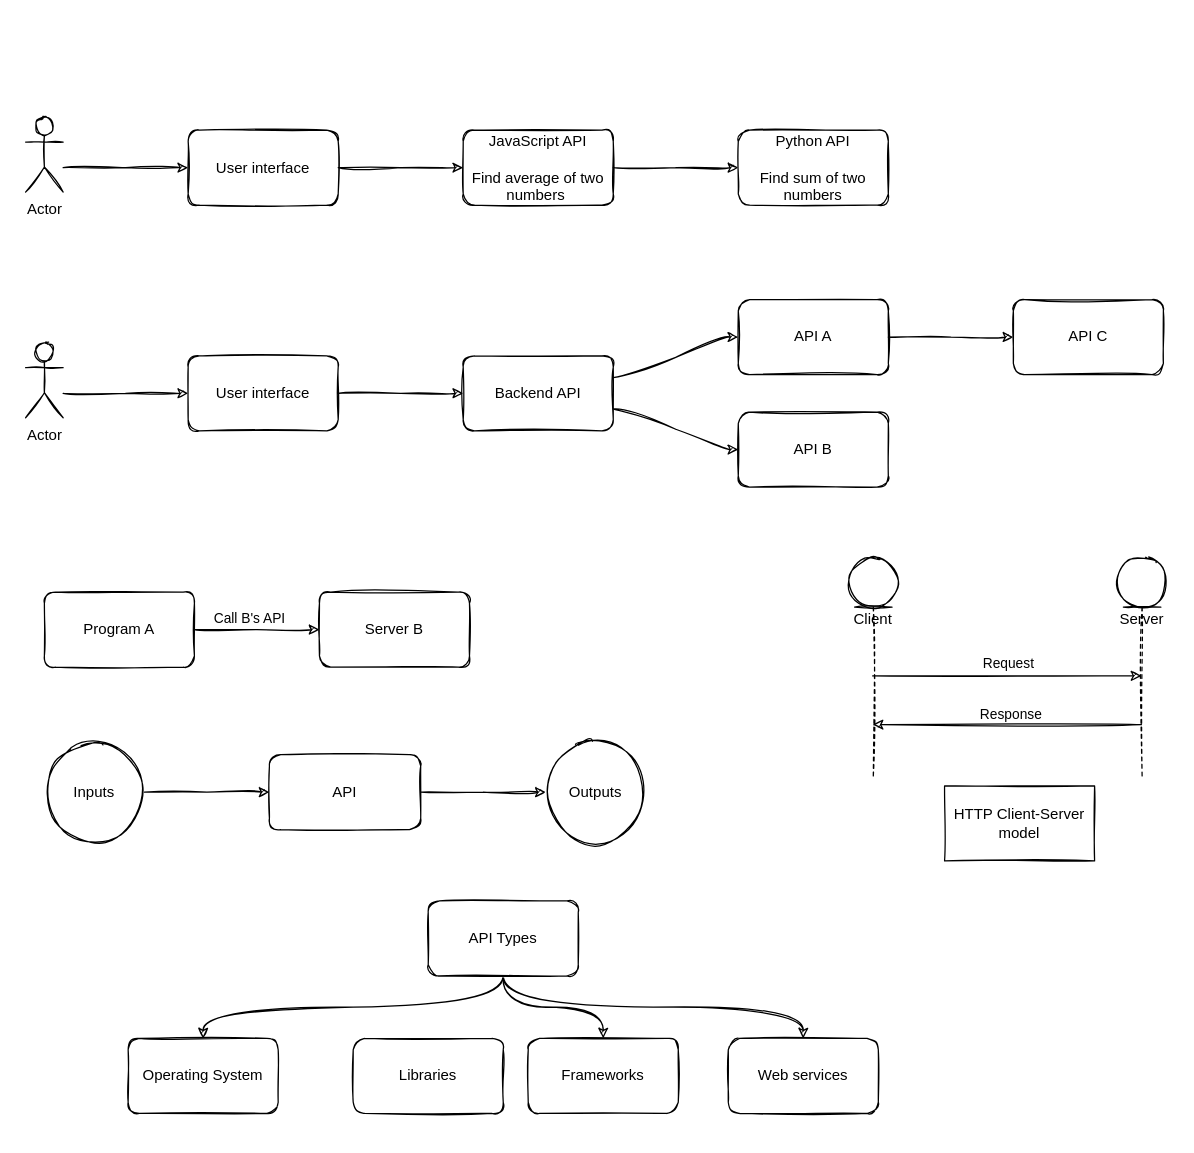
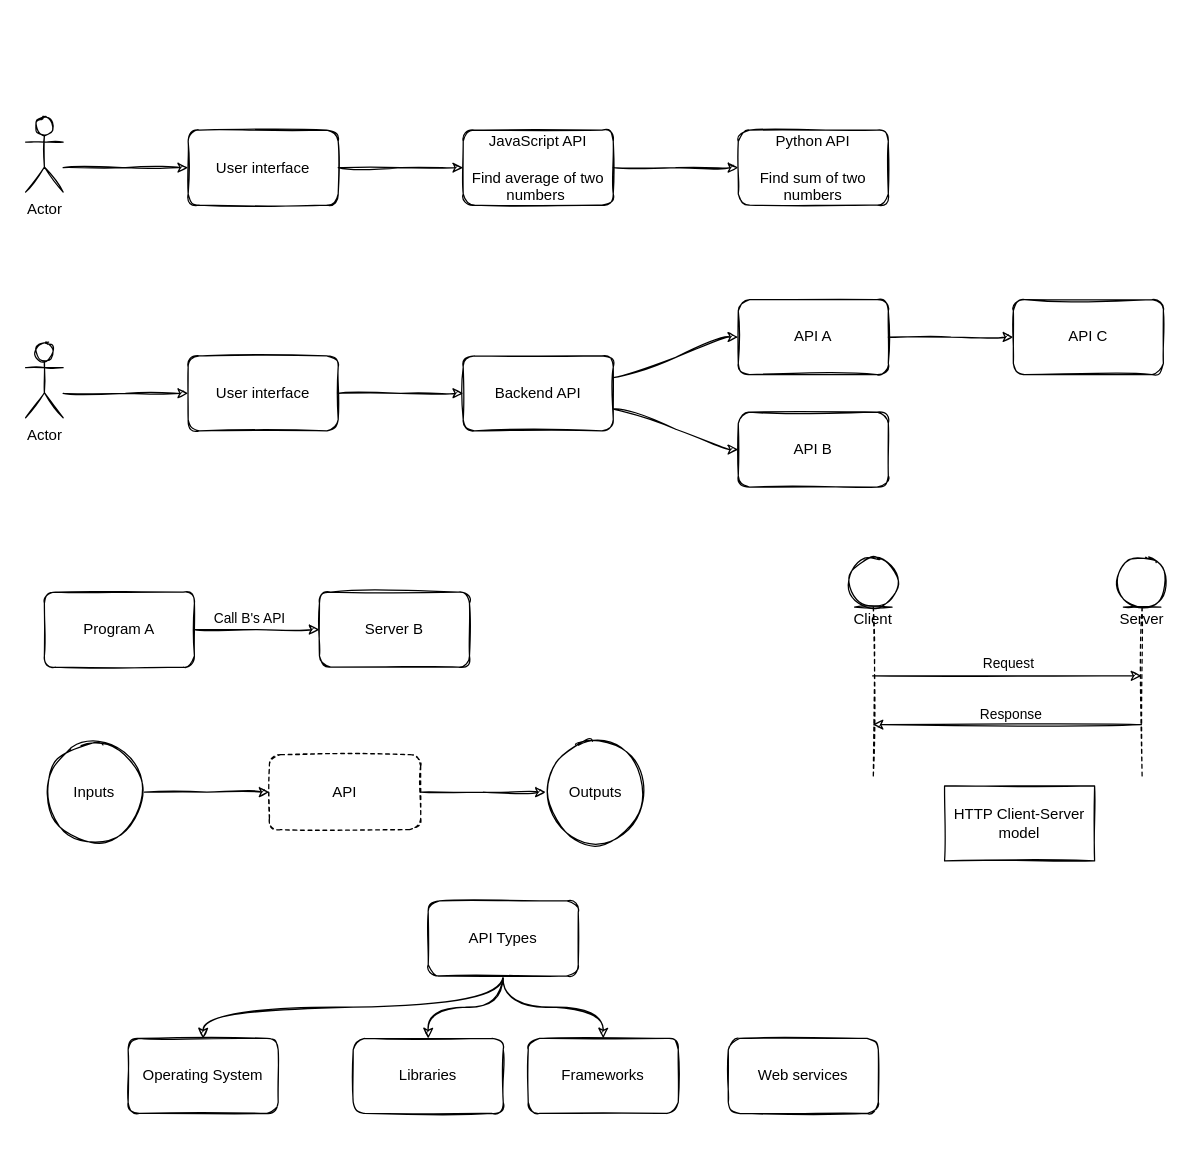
node "API": style solid -> dashed
edge "API Types" -> "Libraries": added
edge "API Types" -> "Web services": removed
